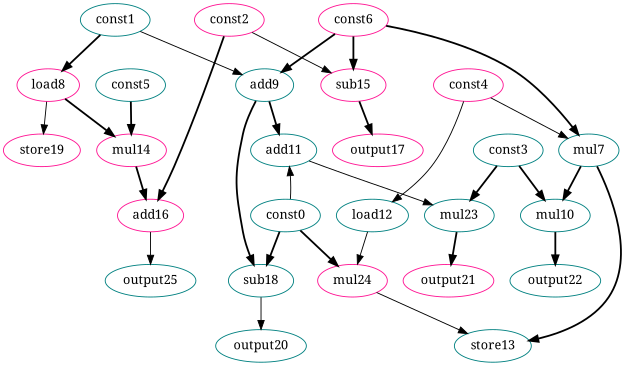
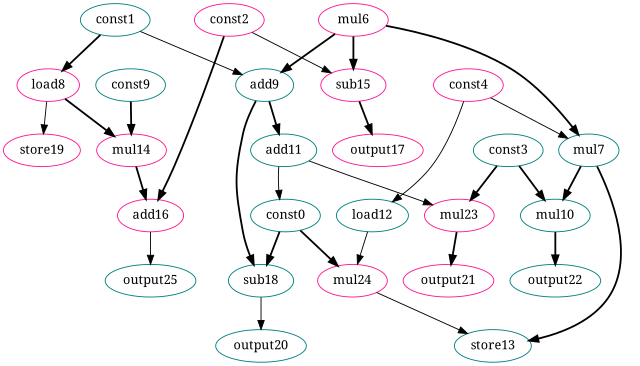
node "const6": label "const6" -> "mul6"
node "const5": label "const5" -> "const9"
edge "const0" -> "add11": reversed
node "mul23": color teal -> deeppink
